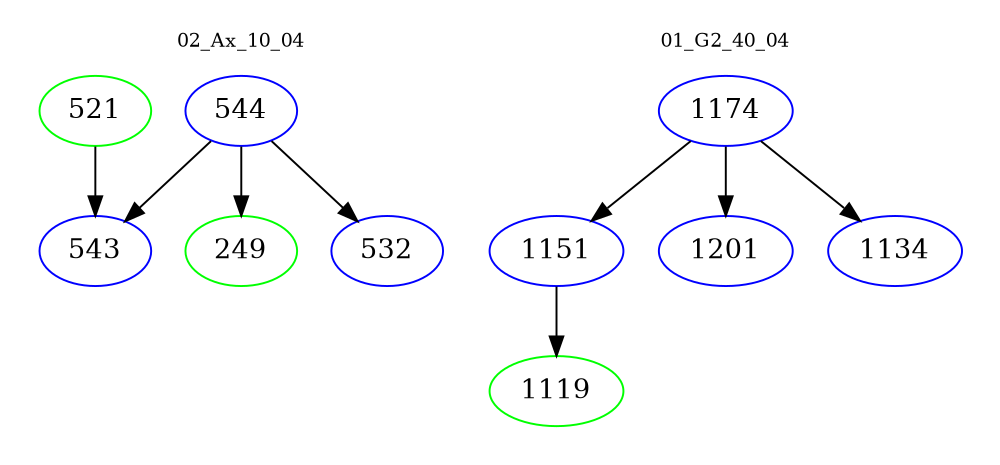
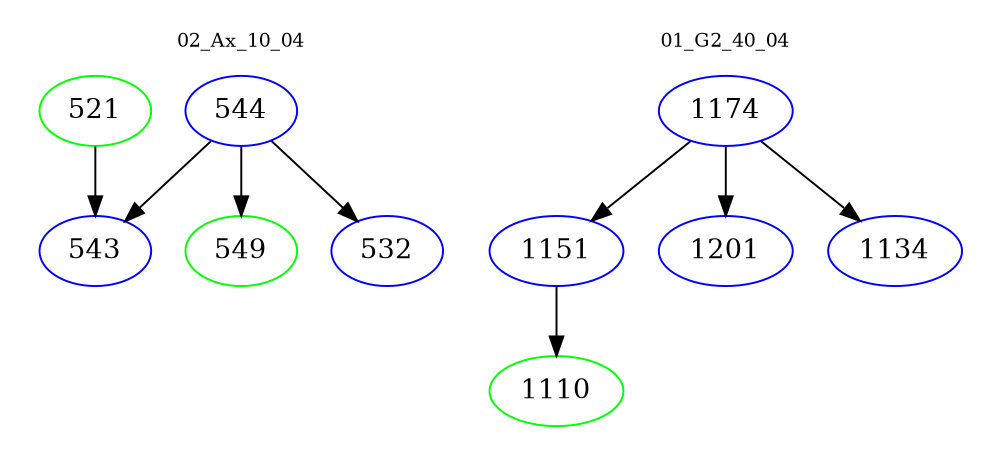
node "249": label "249" -> "549"
node "1119": label "1119" -> "1110"
